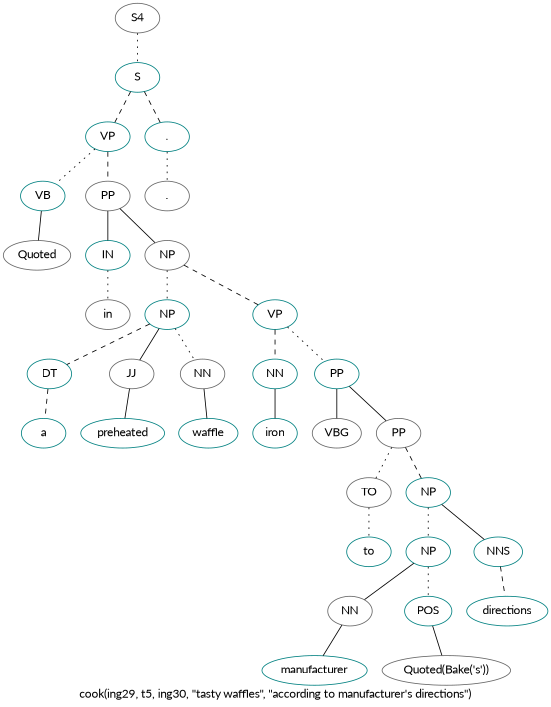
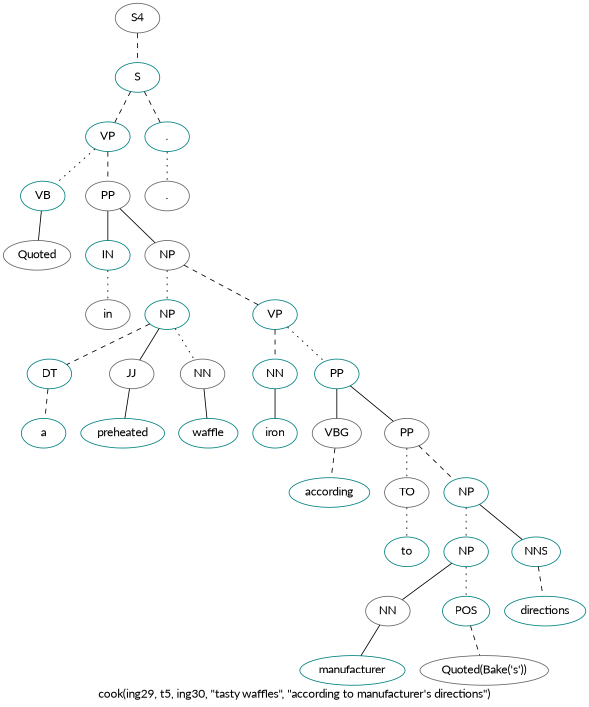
edge "S4" -- "S": style dotted -> dashed
node "according": added
edge "POS" -- "Quoted(Bake('s'))": style solid -> dashed
